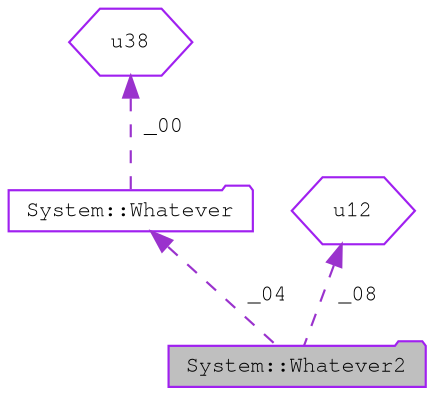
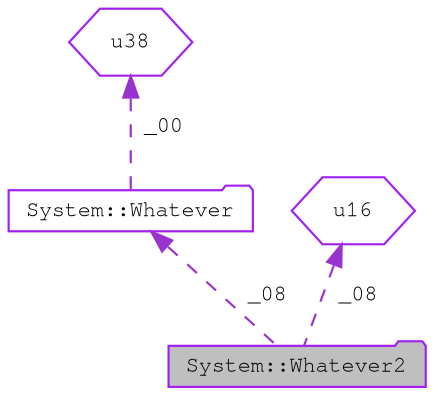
node "u12": label "u12" -> "u16"
edge "System::Whatever2" -> "System::Whatever": label " _04" -> " _08"
